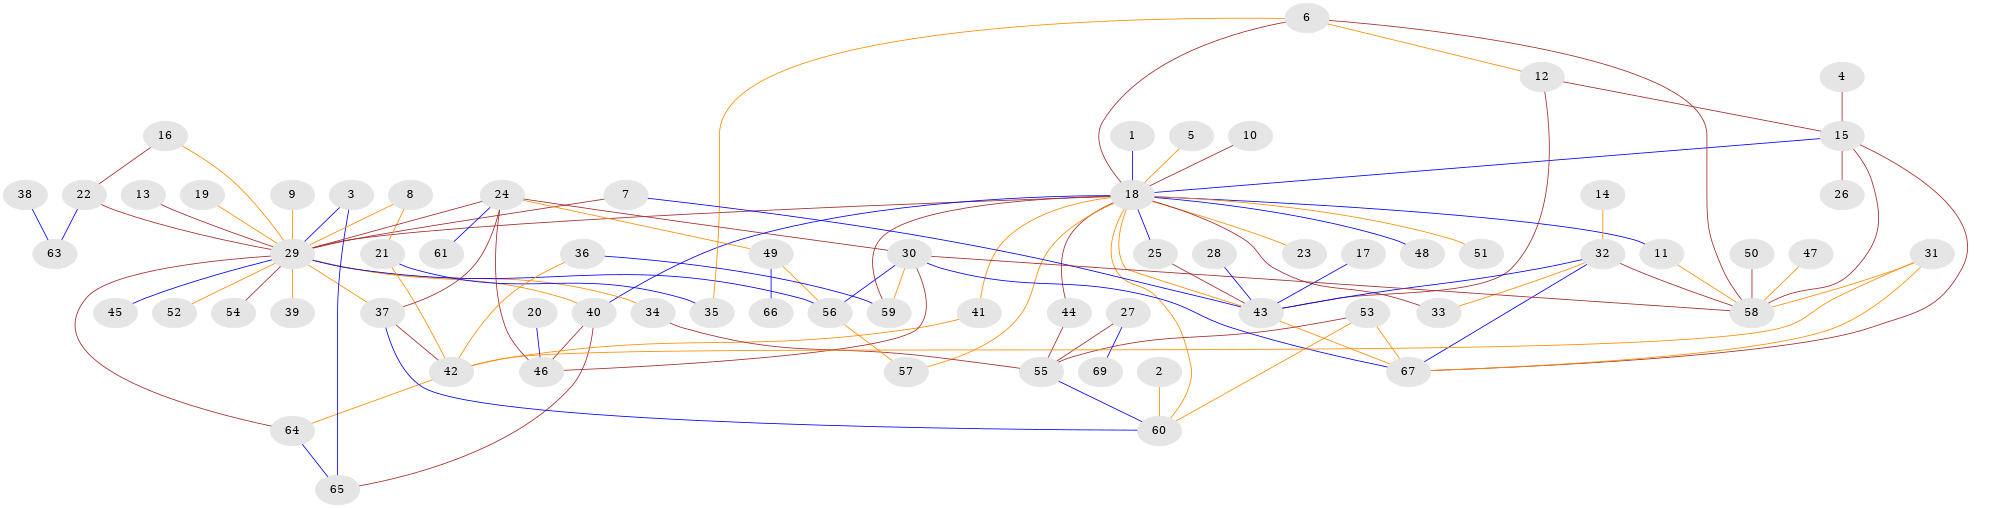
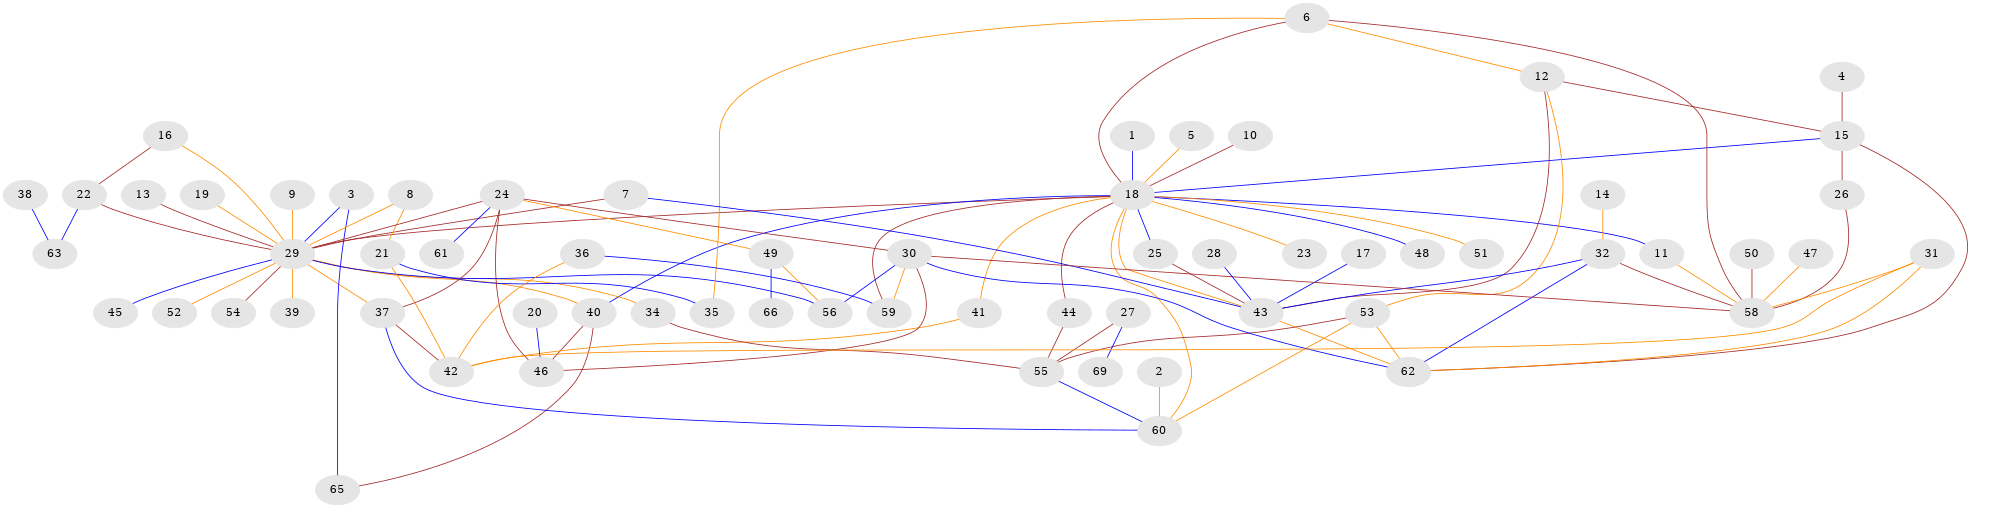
edge "15" -- "58": now "26" -- "58"
edge "12" -- "53": added
node "33": removed
node "57": removed
node "67": label "67" -> "62"
node "64": removed
